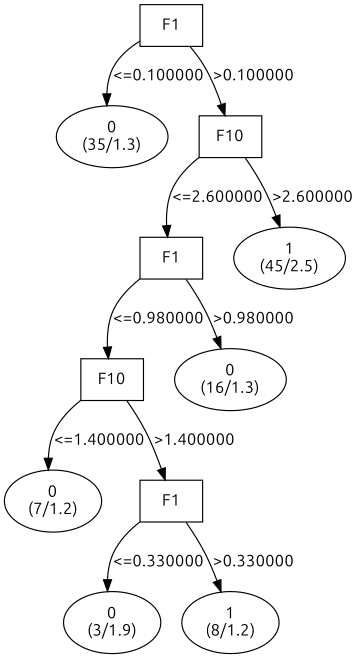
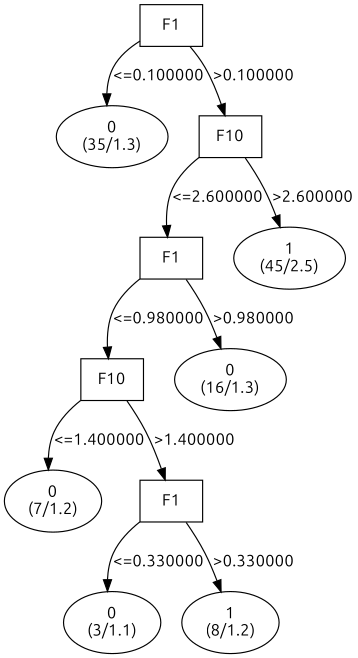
node "0 (3/1.9)": label "0 (3/1.9)" -> "0 (3/1.1)"
